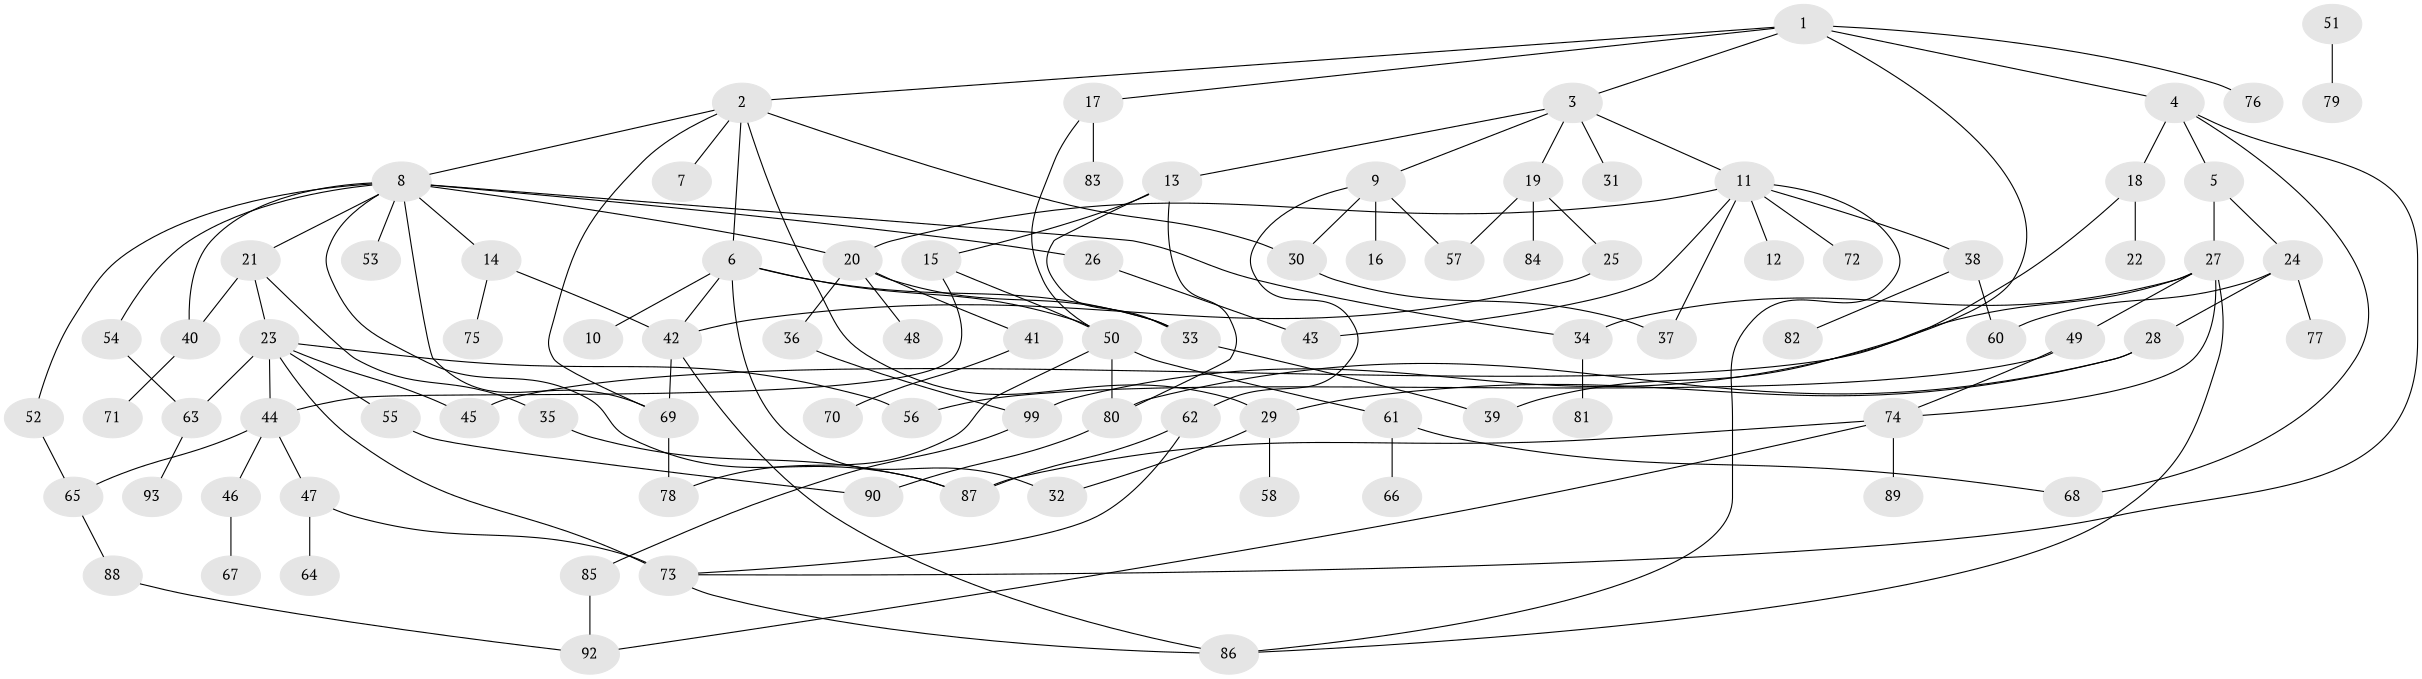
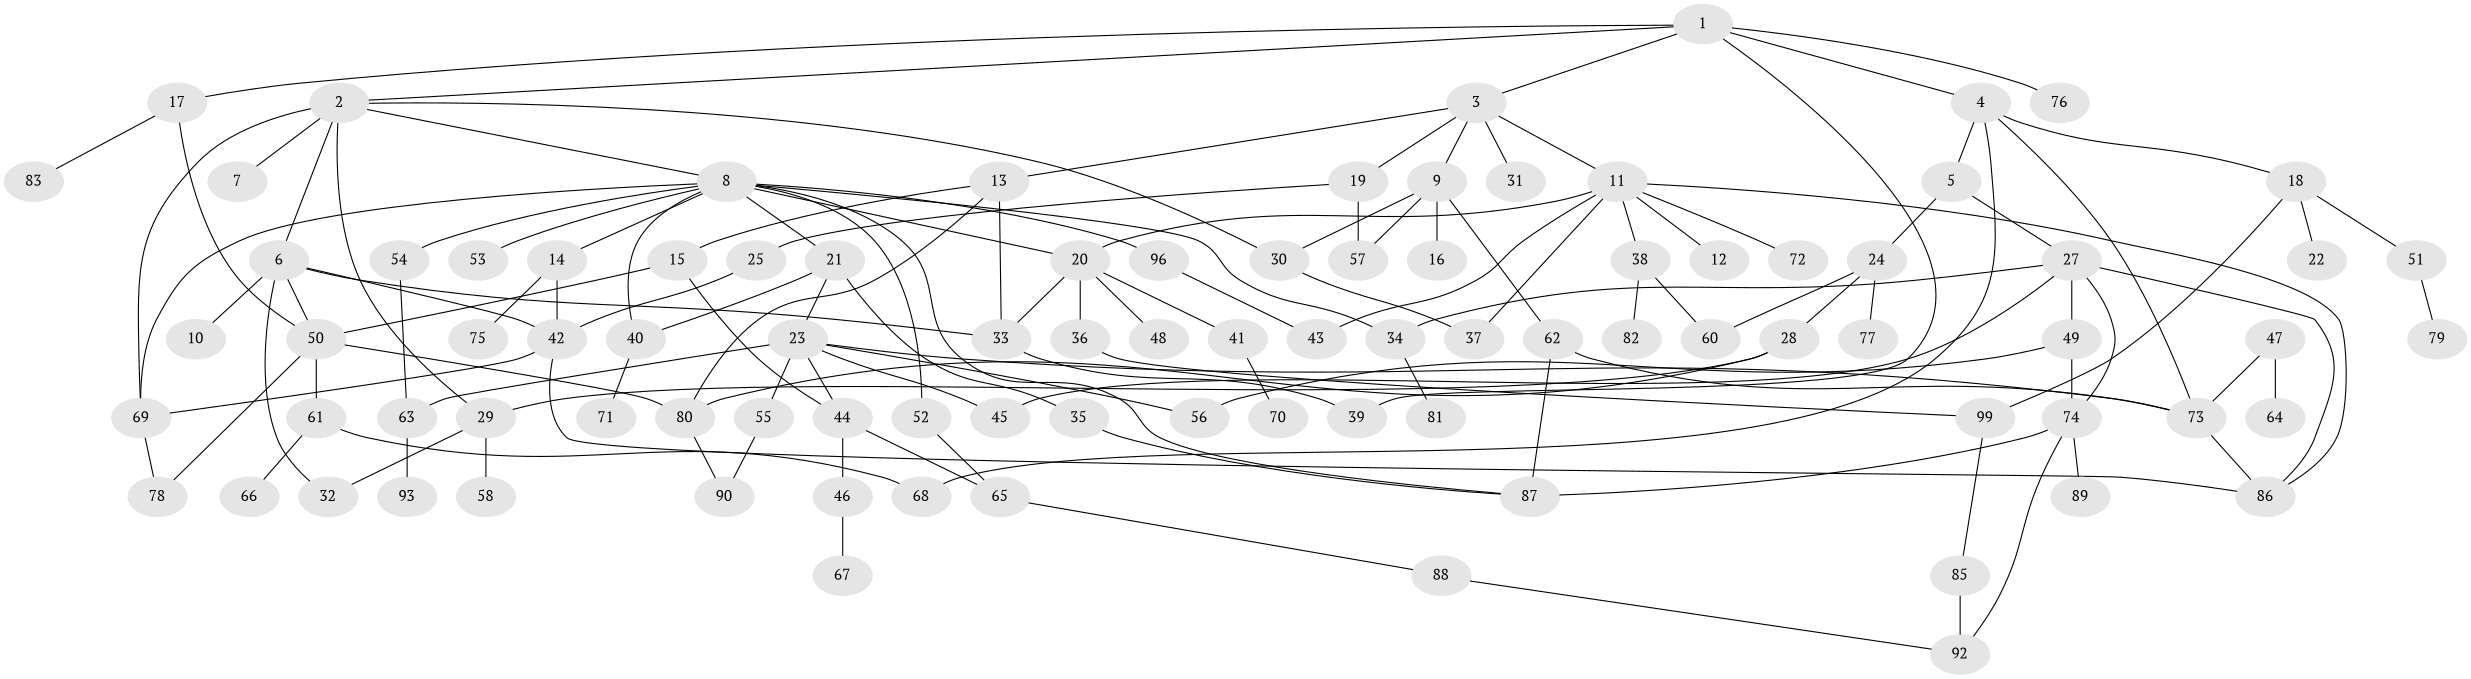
edge "18" -- "51": added
node "26": label "26" -> "96"
node "84": removed
edge "44" -- "47": removed
